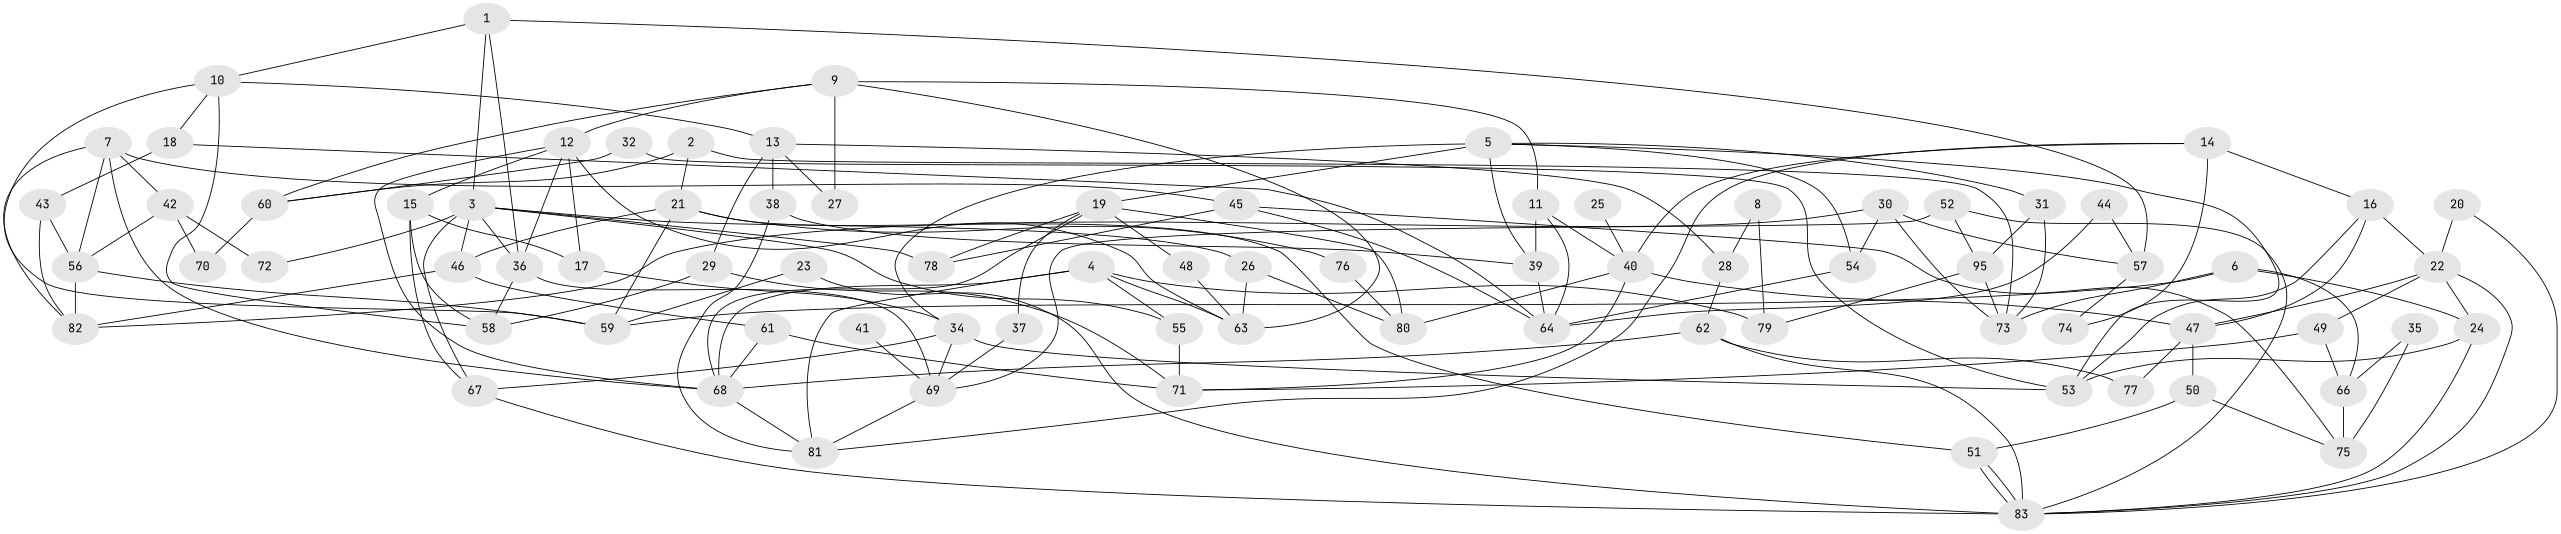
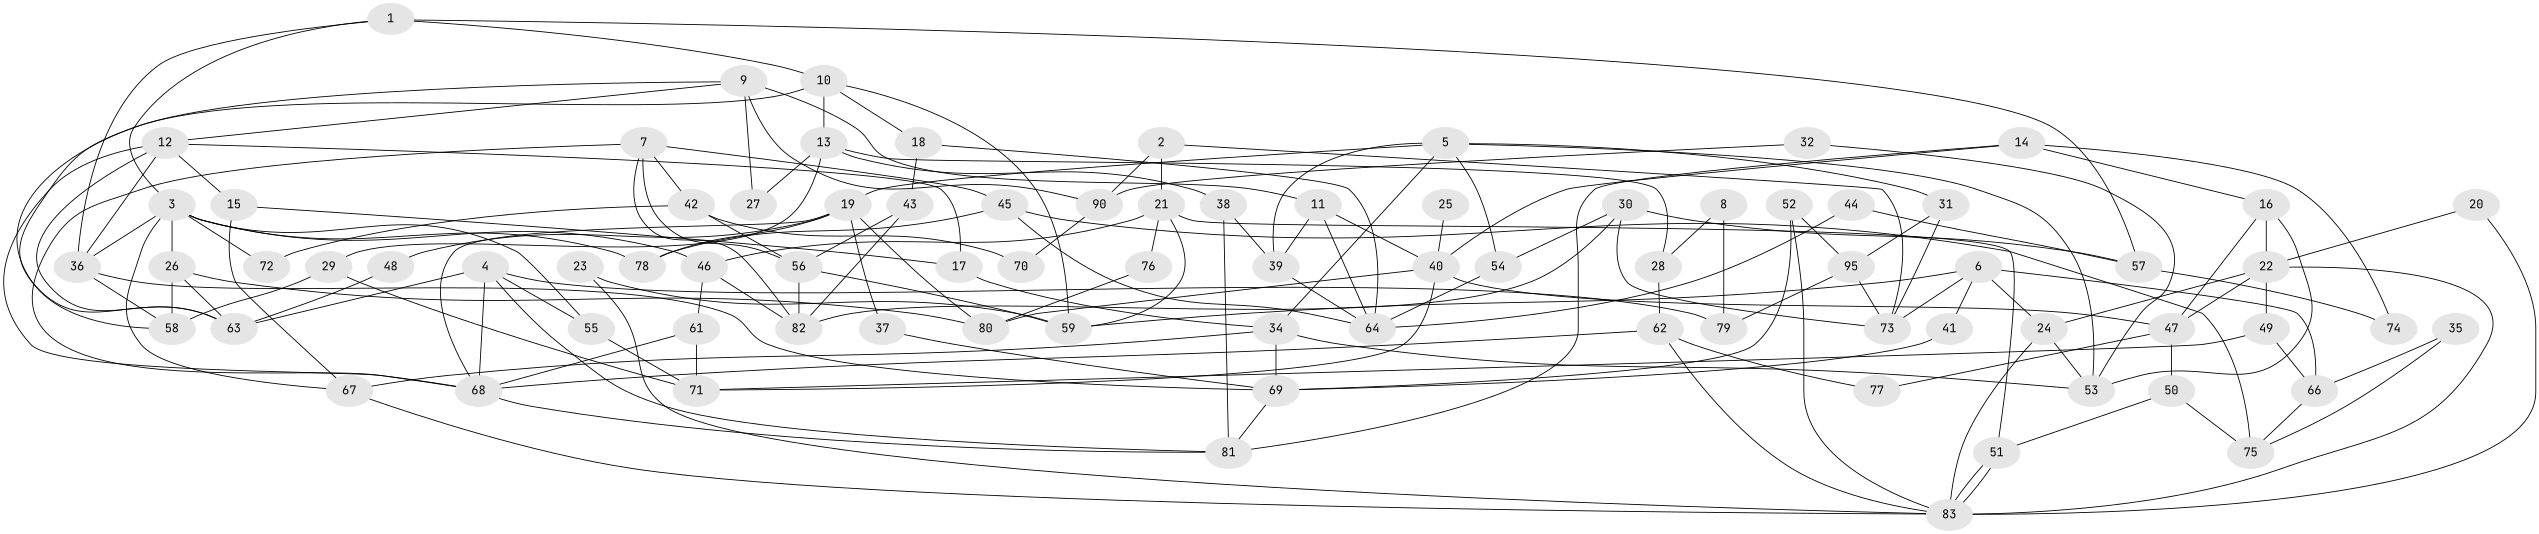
node "60": label "60" -> "90"
edge "15" -- "58": now "26" -- "58"
edge "6" -- "41": added
